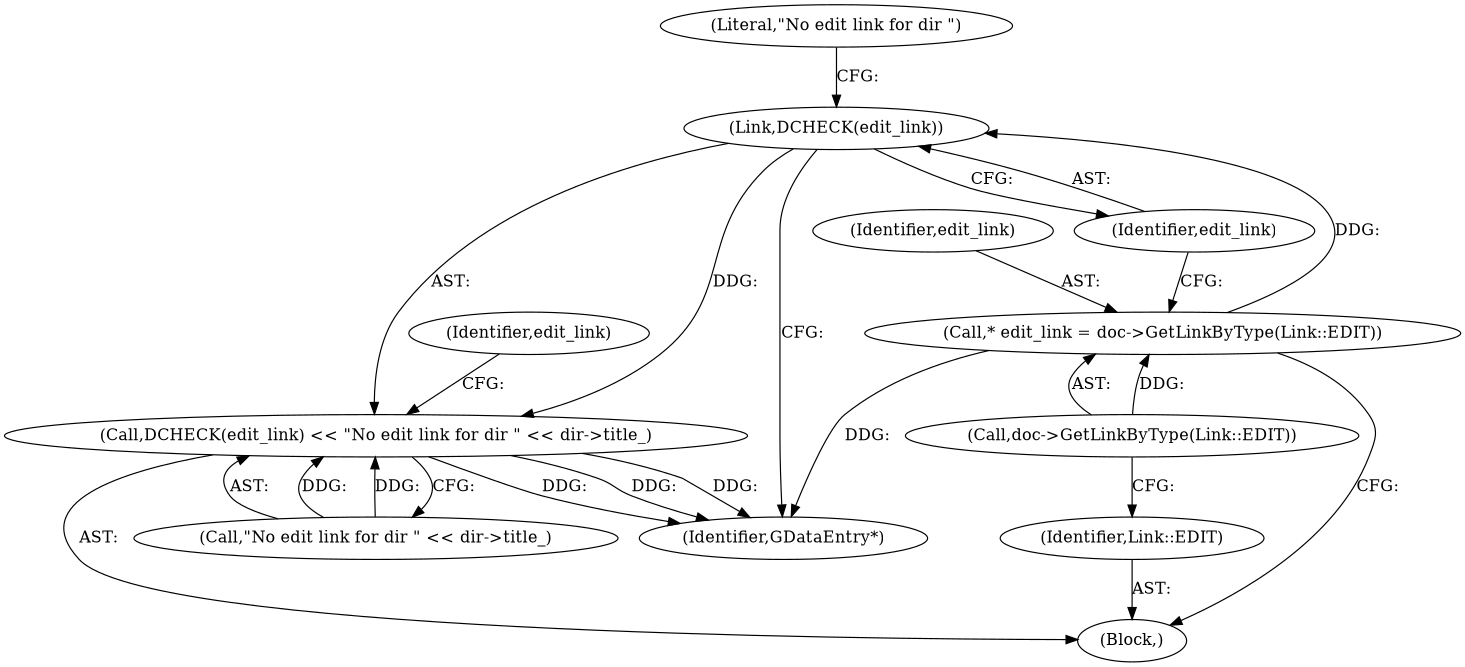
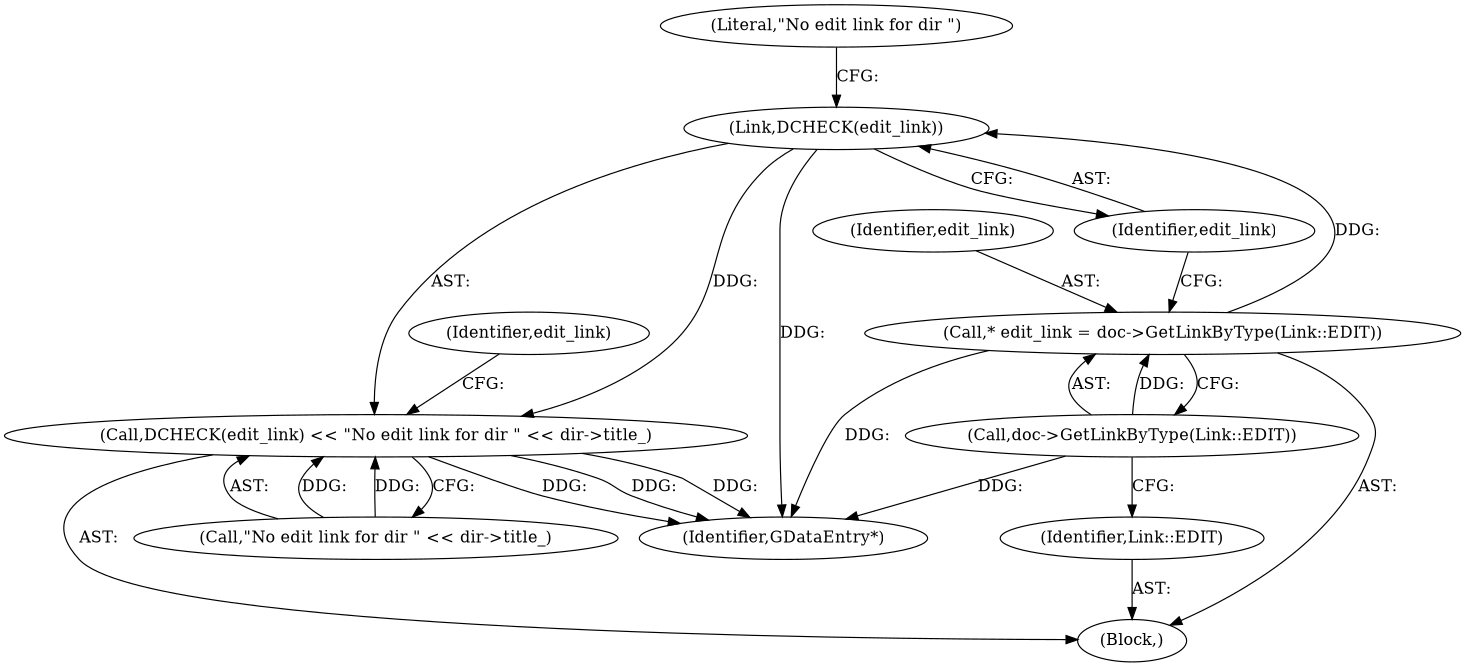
edge "(Link,DCHECK(edit_link))" -> "(Identifier,GDataEntry*)": label "CFG: " -> "DDG: "
edge "(Call,* edit_link = doc->GetLinkByType(Link::EDIT))" -> "(Call,doc->GetLinkByType(Link::EDIT))": added, label "CFG:"
edge "(Call,doc->GetLinkByType(Link::EDIT))" -> "(Identifier,GDataEntry*)": added, label "DDG:"
edge "(Call,* edit_link = doc->GetLinkByType(Link::EDIT))" -> "(Block,)": label "CFG: " -> "AST: "
